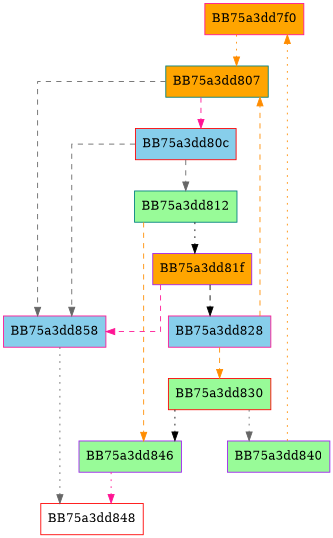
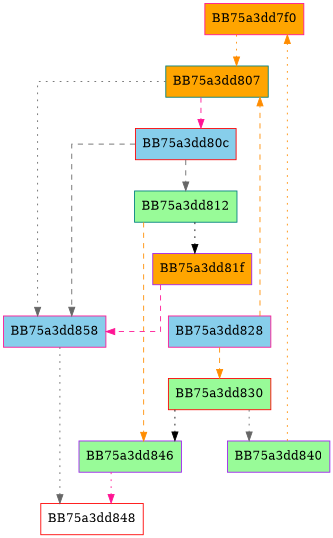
edge "BB75a3dd807" -> "BB75a3dd858": style dashed -> dotted
edge "BB75a3dd81f" -> "BB75a3dd828": removed
